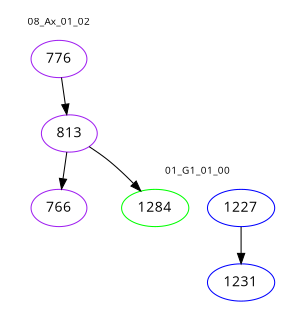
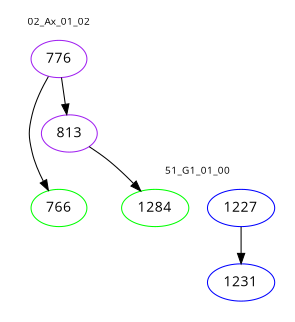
cluster "08_Ax_01_02": label "08_Ax_01_02" -> "02_Ax_01_02"
edge "813" -> "766": now "776" -> "766"
cluster "01_G1_01_00": label "01_G1_01_00" -> "51_G1_01_00"
node "766": color purple -> green
